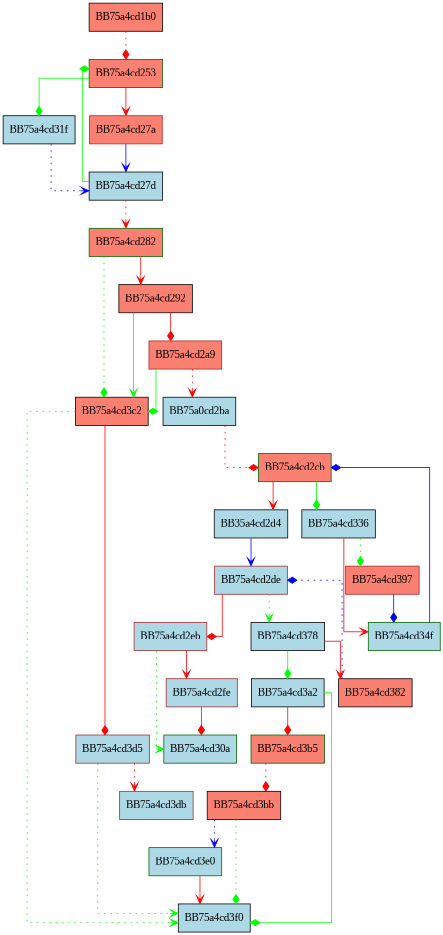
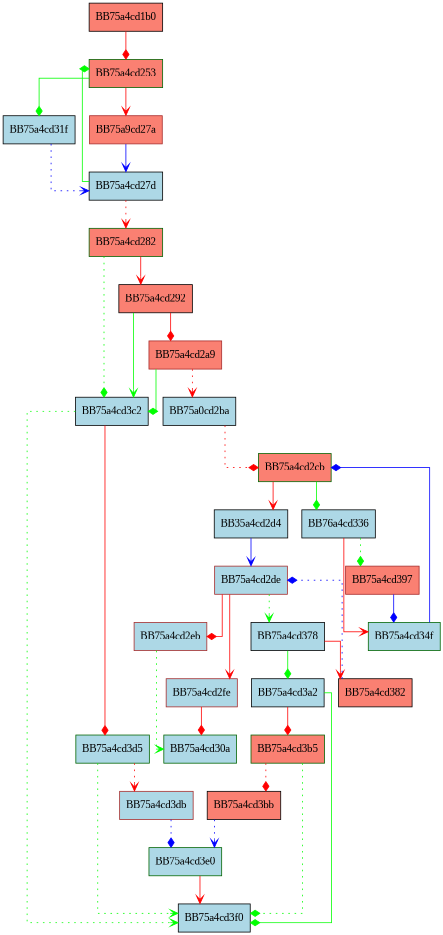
edge "BB75a4cd1b0" -> "BB75a4cd253": style dotted -> solid
node "BB75a4cd27a": label "BB75a4cd27a" -> "BB75a9cd27a"
node "BB75a4cd3c2": fillcolor salmon -> lightblue
node "BB75a4cd336": label "BB75a4cd336" -> "BB76a4cd336"
edge "BB75a4cd2eb" -> "BB75a4cd2fe": now "BB75a4cd2de" -> "BB75a4cd2fe"
node "BB75a4cd3d5": color brown -> darkgreen
edge "BB75a4cd3db" -> "BB75a4cd3e0": added
edge "BB75a4cd3bb" -> "BB75a4cd3f0": now "BB75a4cd3b5" -> "BB75a4cd3f0"
